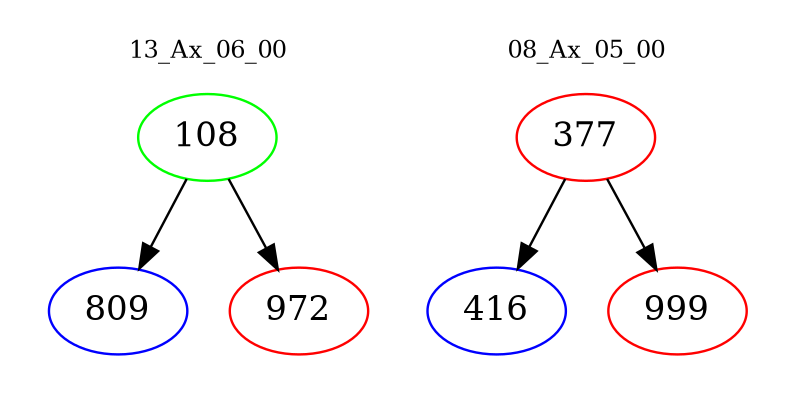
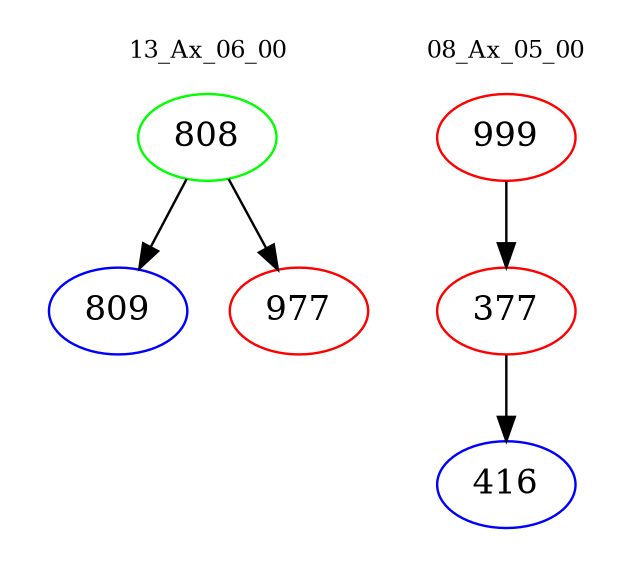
node "108": label "108" -> "808"
edge "377" -> "999": reversed
node "972": label "972" -> "977"
